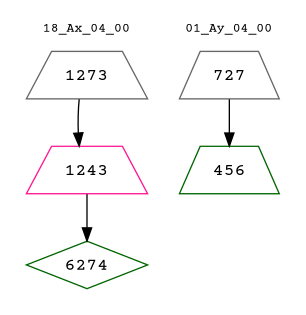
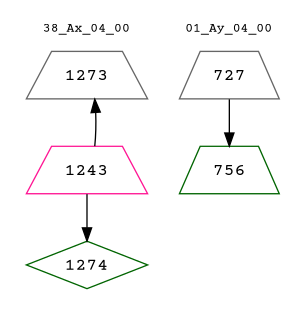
cluster "18_Ax_04_00": label "18_Ax_04_00" -> "38_Ax_04_00"
edge "1273" -> "1243": reversed
node "456": label "456" -> "756"
node "6274": label "6274" -> "1274"
